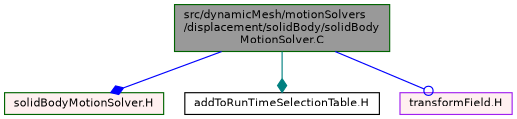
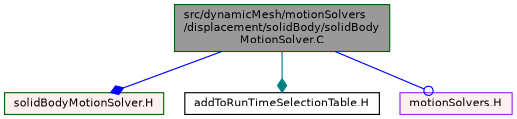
node "transformField.H": label "transformField.H" -> "motionSolvers.H"
